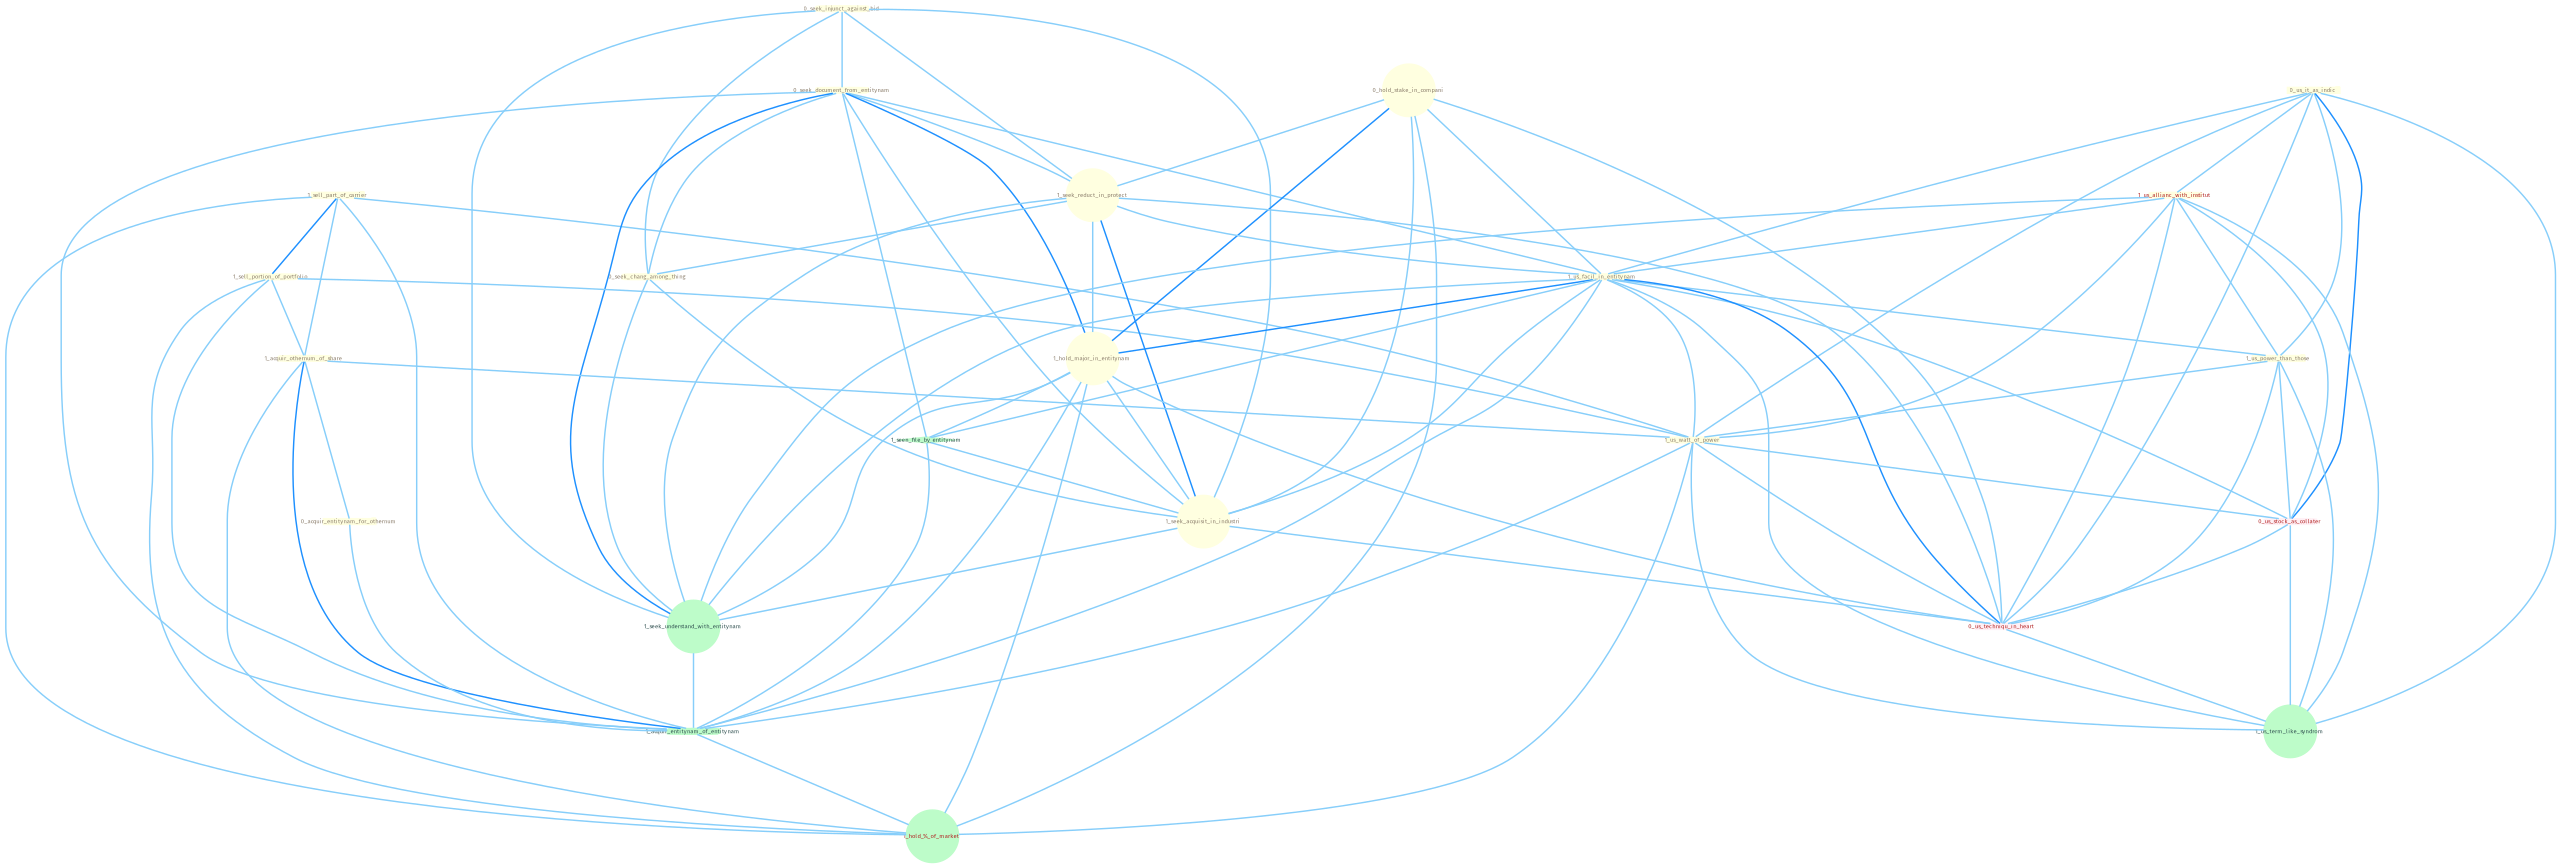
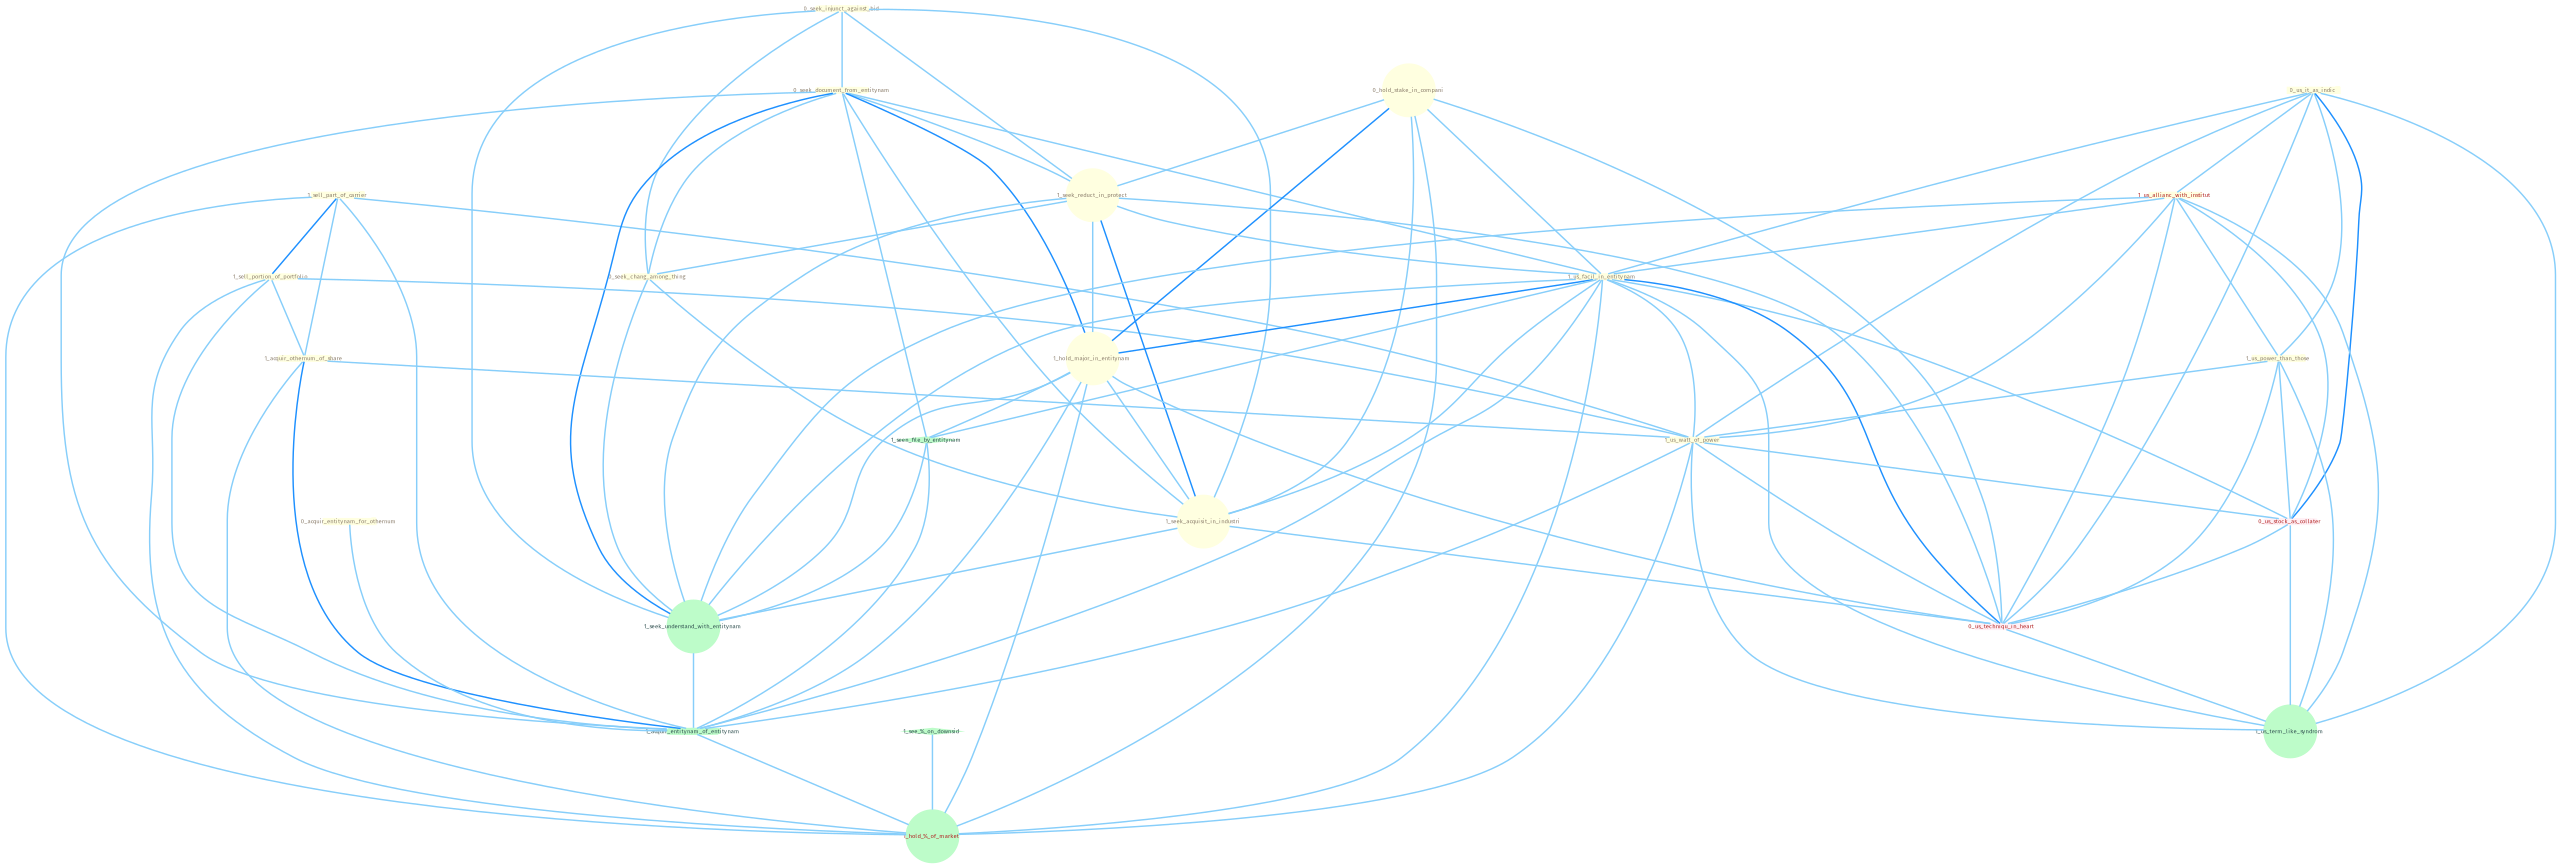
edge "1_us_facil_in_entitynam" -- "1_us_power_than_those": now "1_us_facil_in_entitynam" -- "1_hold_%_of_market"
edge "1_acquir_othernum_of_share" -- "0_acquir_entitynam_for_othernum": removed
edge "1_seen_file_by_entitynam" -- "1_seek_acquisit_in_industri": now "1_seen_file_by_entitynam" -- "1_seek_understand_with_entitynam"
node "1_see_%_on_downsid": added
